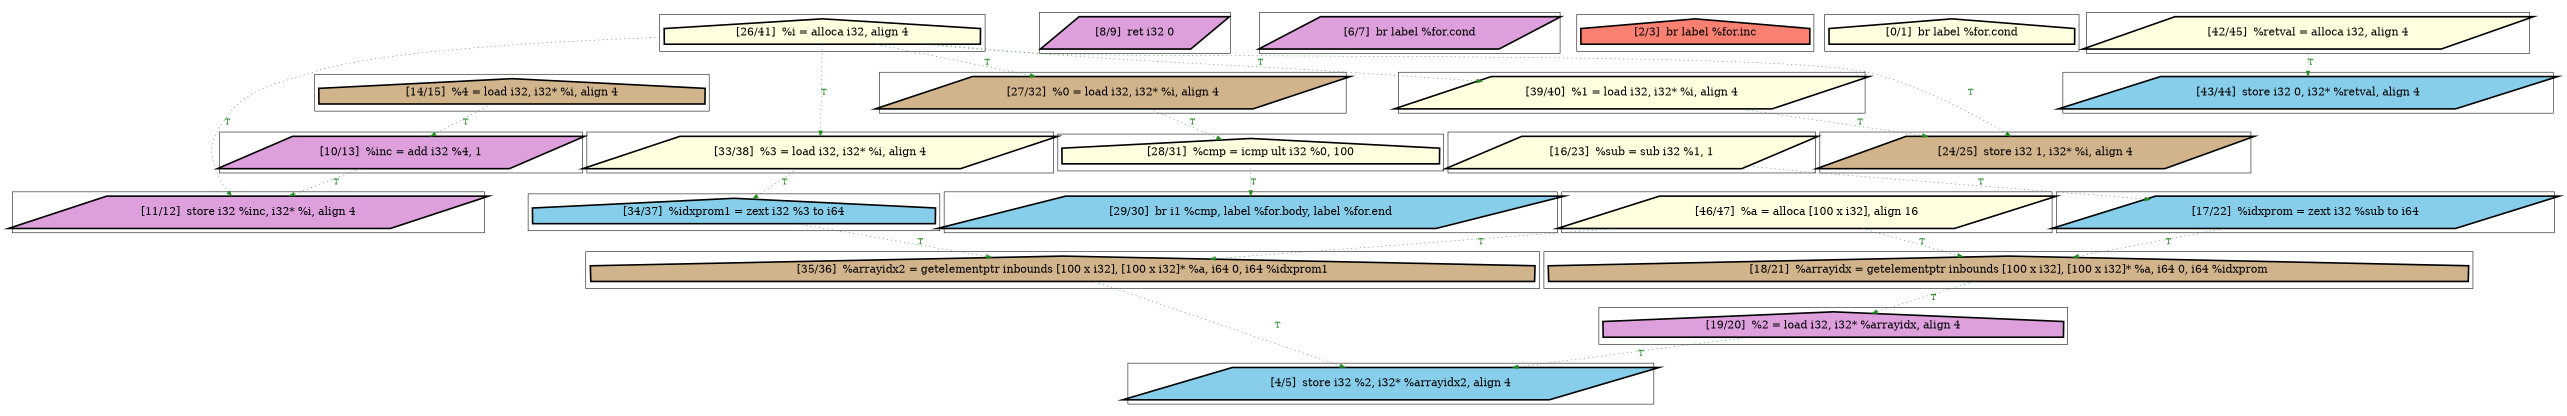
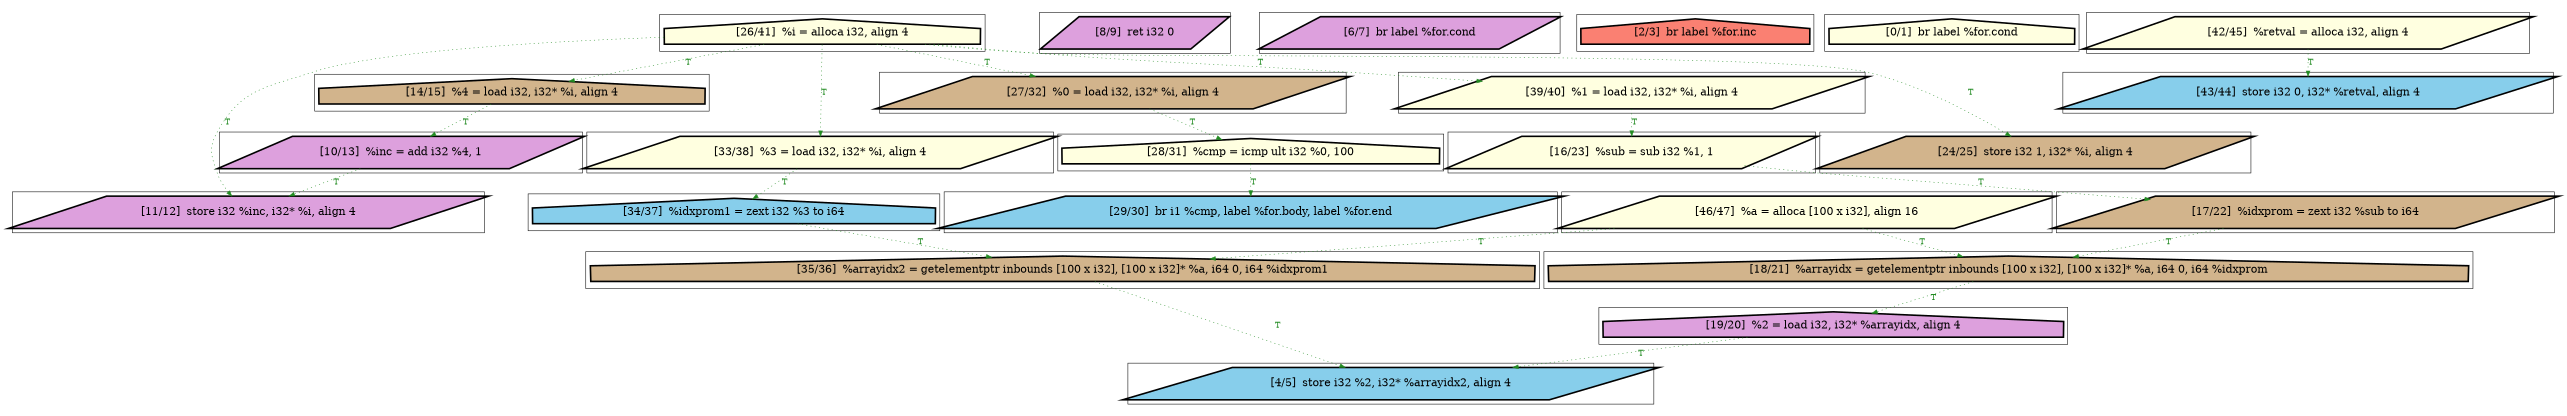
edge "[26/41]  %i = alloca i32, align 4" -> "[14/15]  %4 = load i32, i32* %i, align 4": added, label "T"
edge "[39/40]  %1 = load i32, i32* %i, align 4" -> "[24/25]  store i32 1, i32* %i, align 4": now "[39/40]  %1 = load i32, i32* %i, align 4" -> "[16/23]  %sub = sub i32 %1, 1"
node "[17/22]  %idxprom = zext i32 %sub to i64": fillcolor skyblue -> tan
